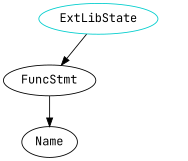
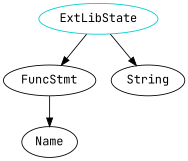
node "String": added
